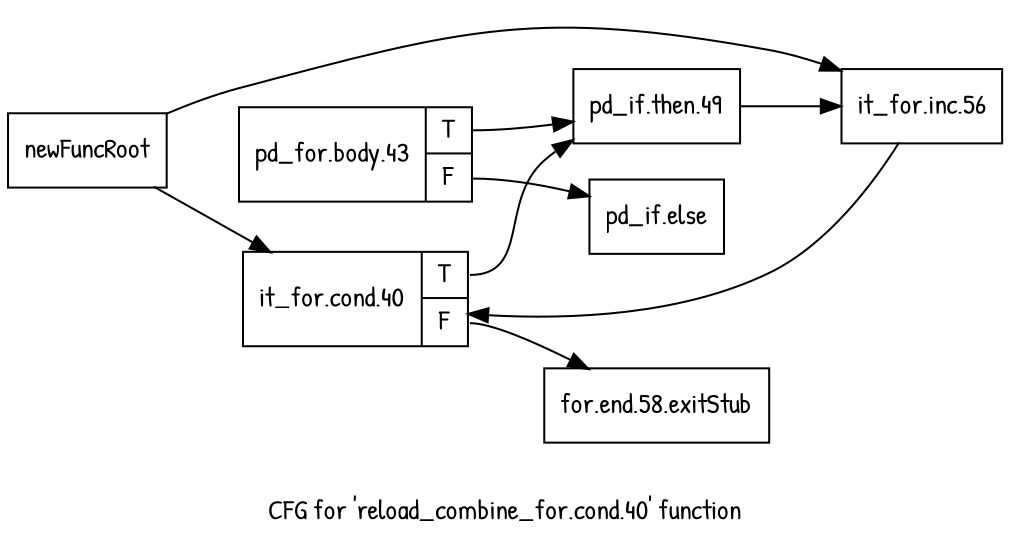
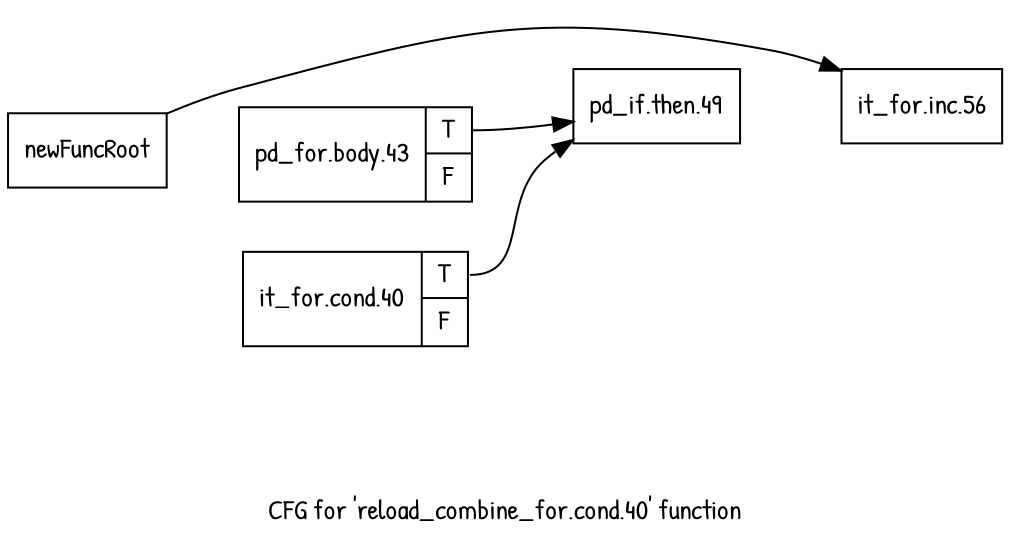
edge "pd_if.then.49" -> "it_for.inc.56": removed
edge "newFuncRoot" -> "it_for.cond.40": removed
node "pd_if.else": removed
edge "it_for.inc.56" -> "it_for.cond.40": removed
node "for.end.58.exitStub": removed
